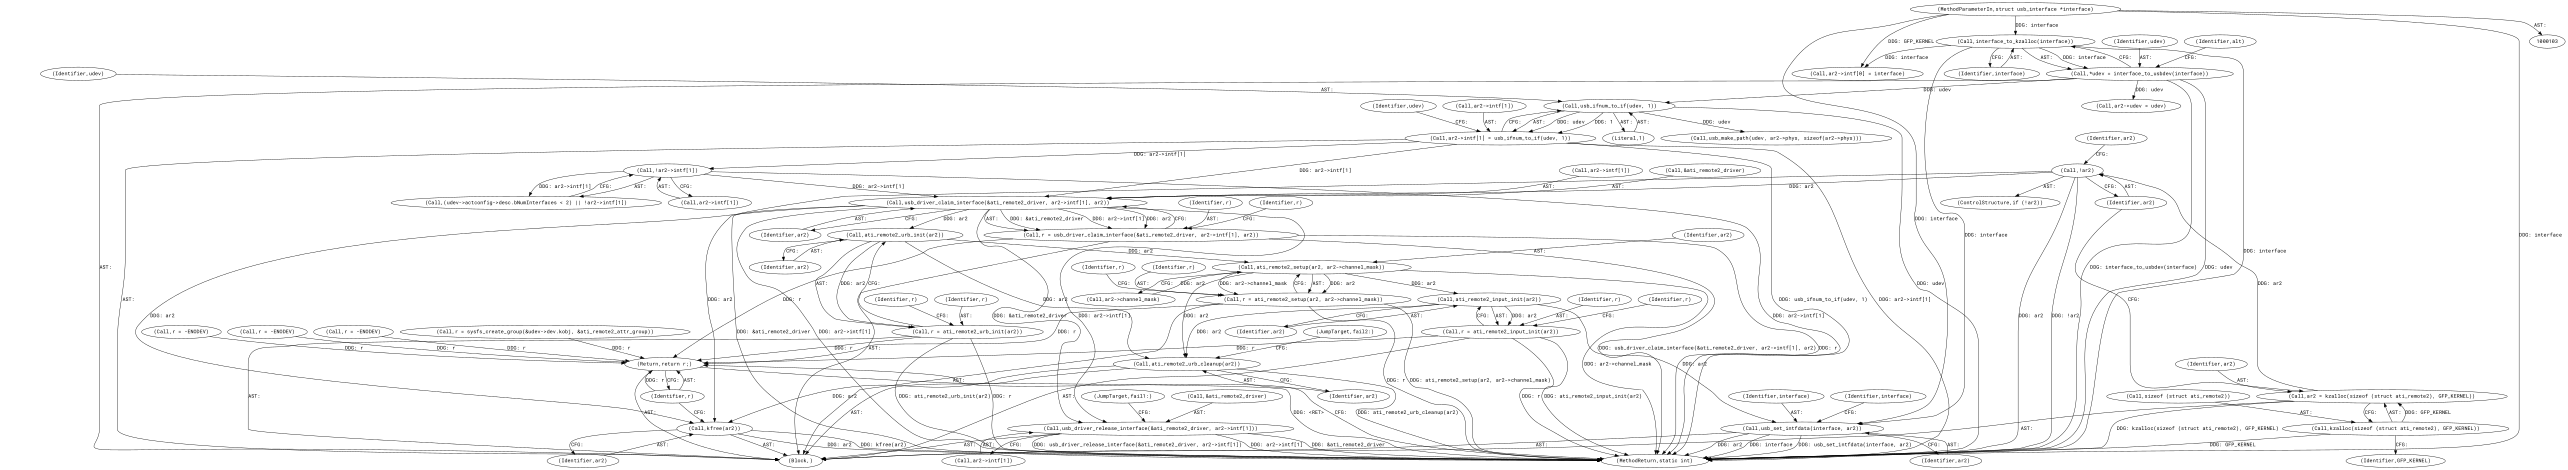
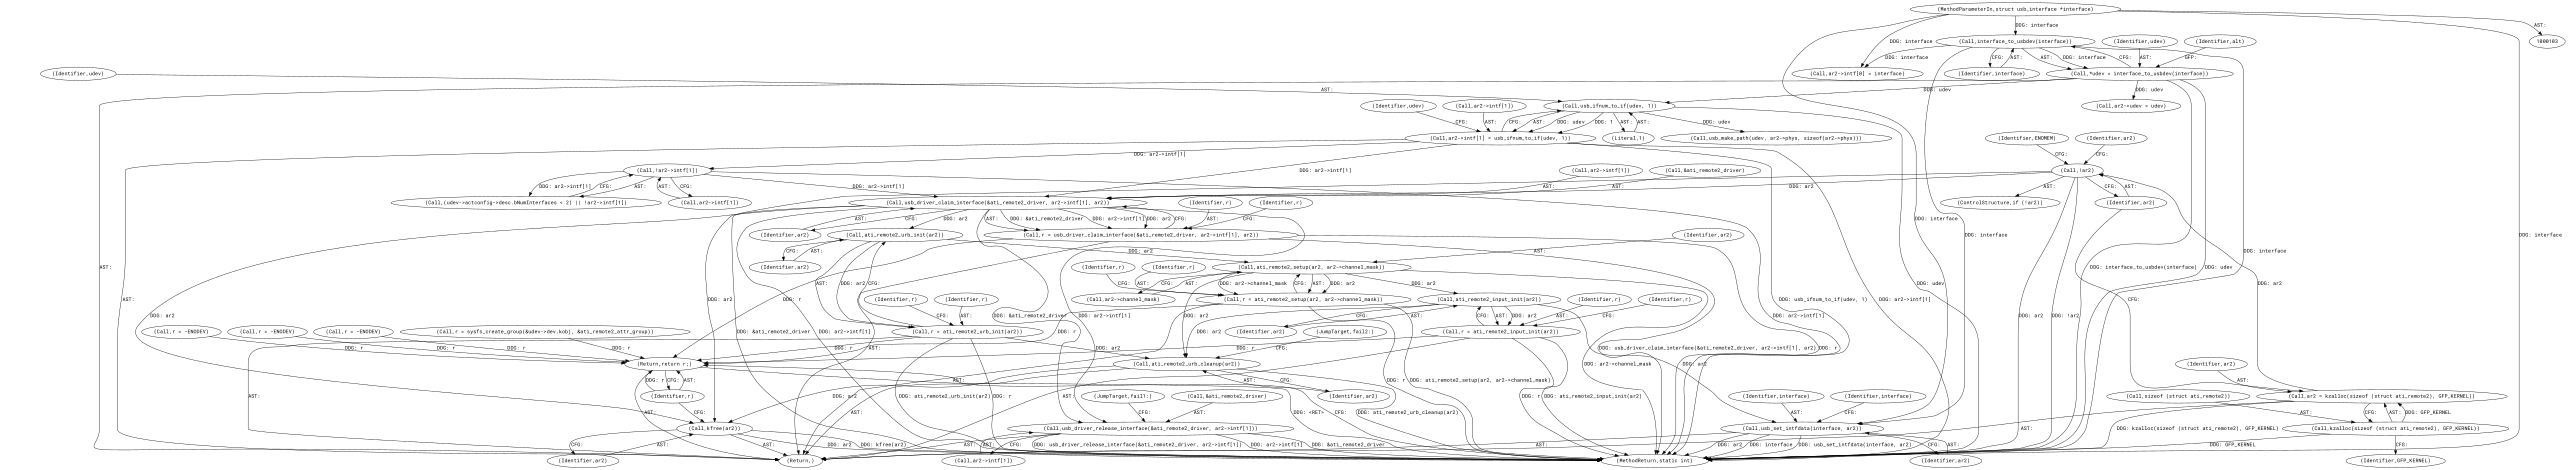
edge "(MethodParameterIn,struct usb_interface *interface)" -> "(Call,ar2->intf[0] = interface)": label "DDG: GFP_KERNEL" -> "DDG: interface"
node "(Call,interface_to_kzalloc(interface))": label "(Call,interface_to_kzalloc(interface))" -> "(Call,interface_to_usbdev(interface))"
edge "(Identifier,alt)" -> "(Call,*udev = interface_to_usbdev(interface))": label "CFG: " -> "GFP: "
node "(Identifier,ENOMEM)": added
edge "(Call,ar2->channel_mask)" -> "(Call,ati_remote2_setup(ar2, ar2->channel_mask))": label "DDG: ar2" -> "AST: "
edge "(Call,ati_remote2_urb_init(ar2))" -> "(Call,ati_remote2_urb_cleanup(ar2))": now "(Call,r = ati_remote2_urb_init(ar2))" -> "(Call,ati_remote2_urb_cleanup(ar2))"
node "(Block,)": label "(Block,)" -> "(Return,)"
